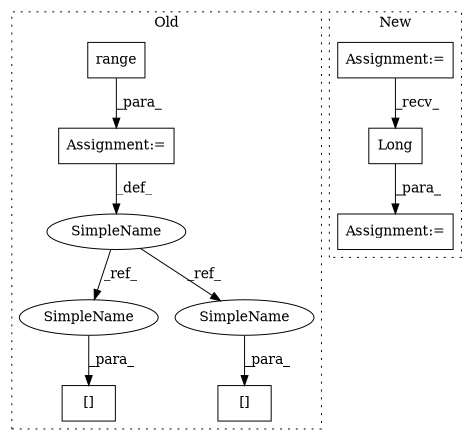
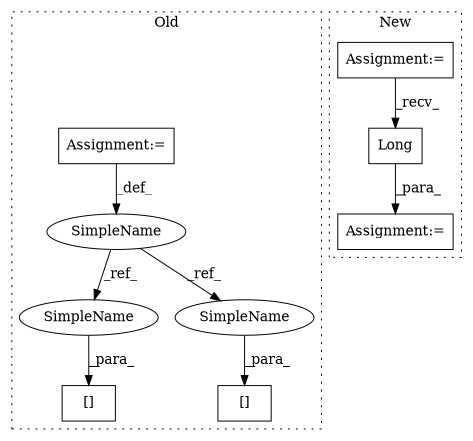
node "range": removed
